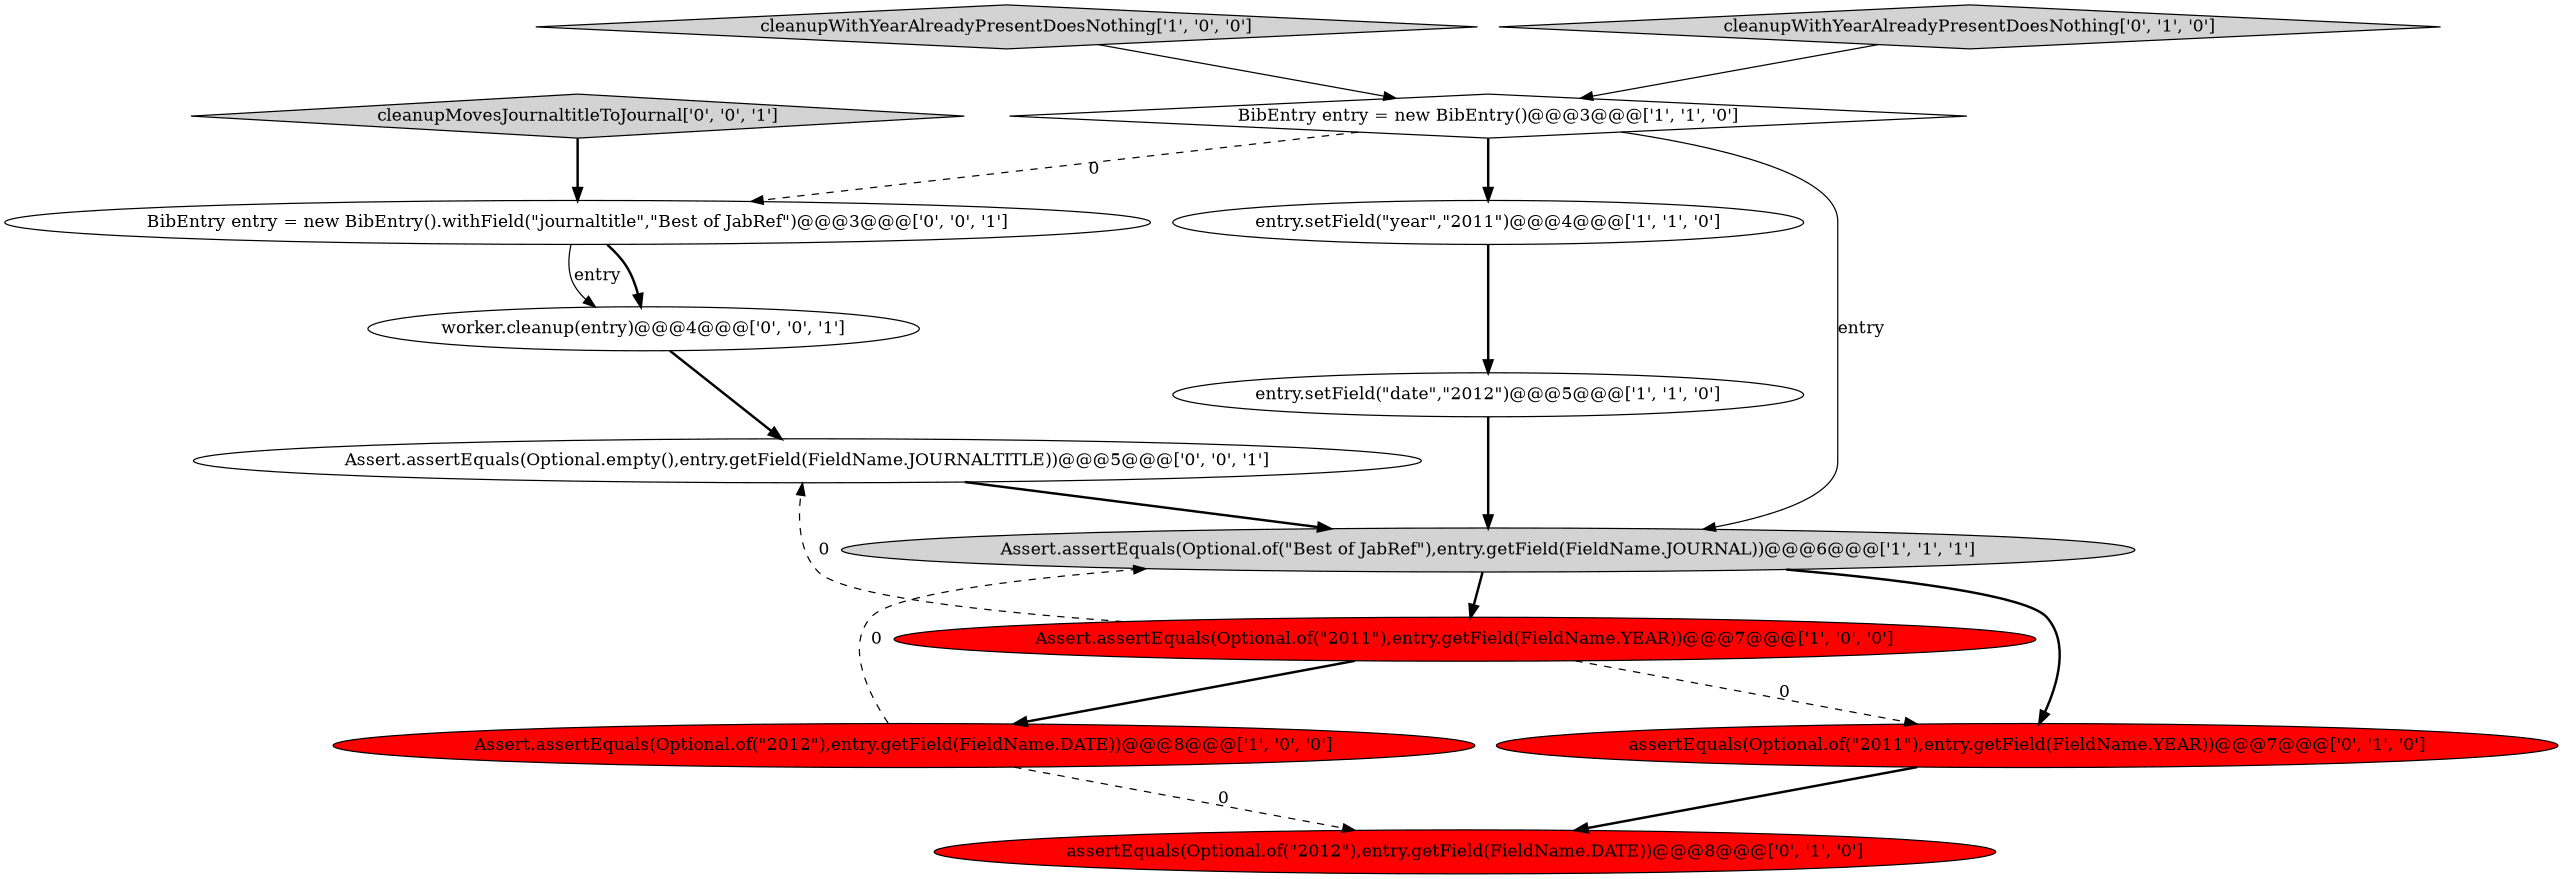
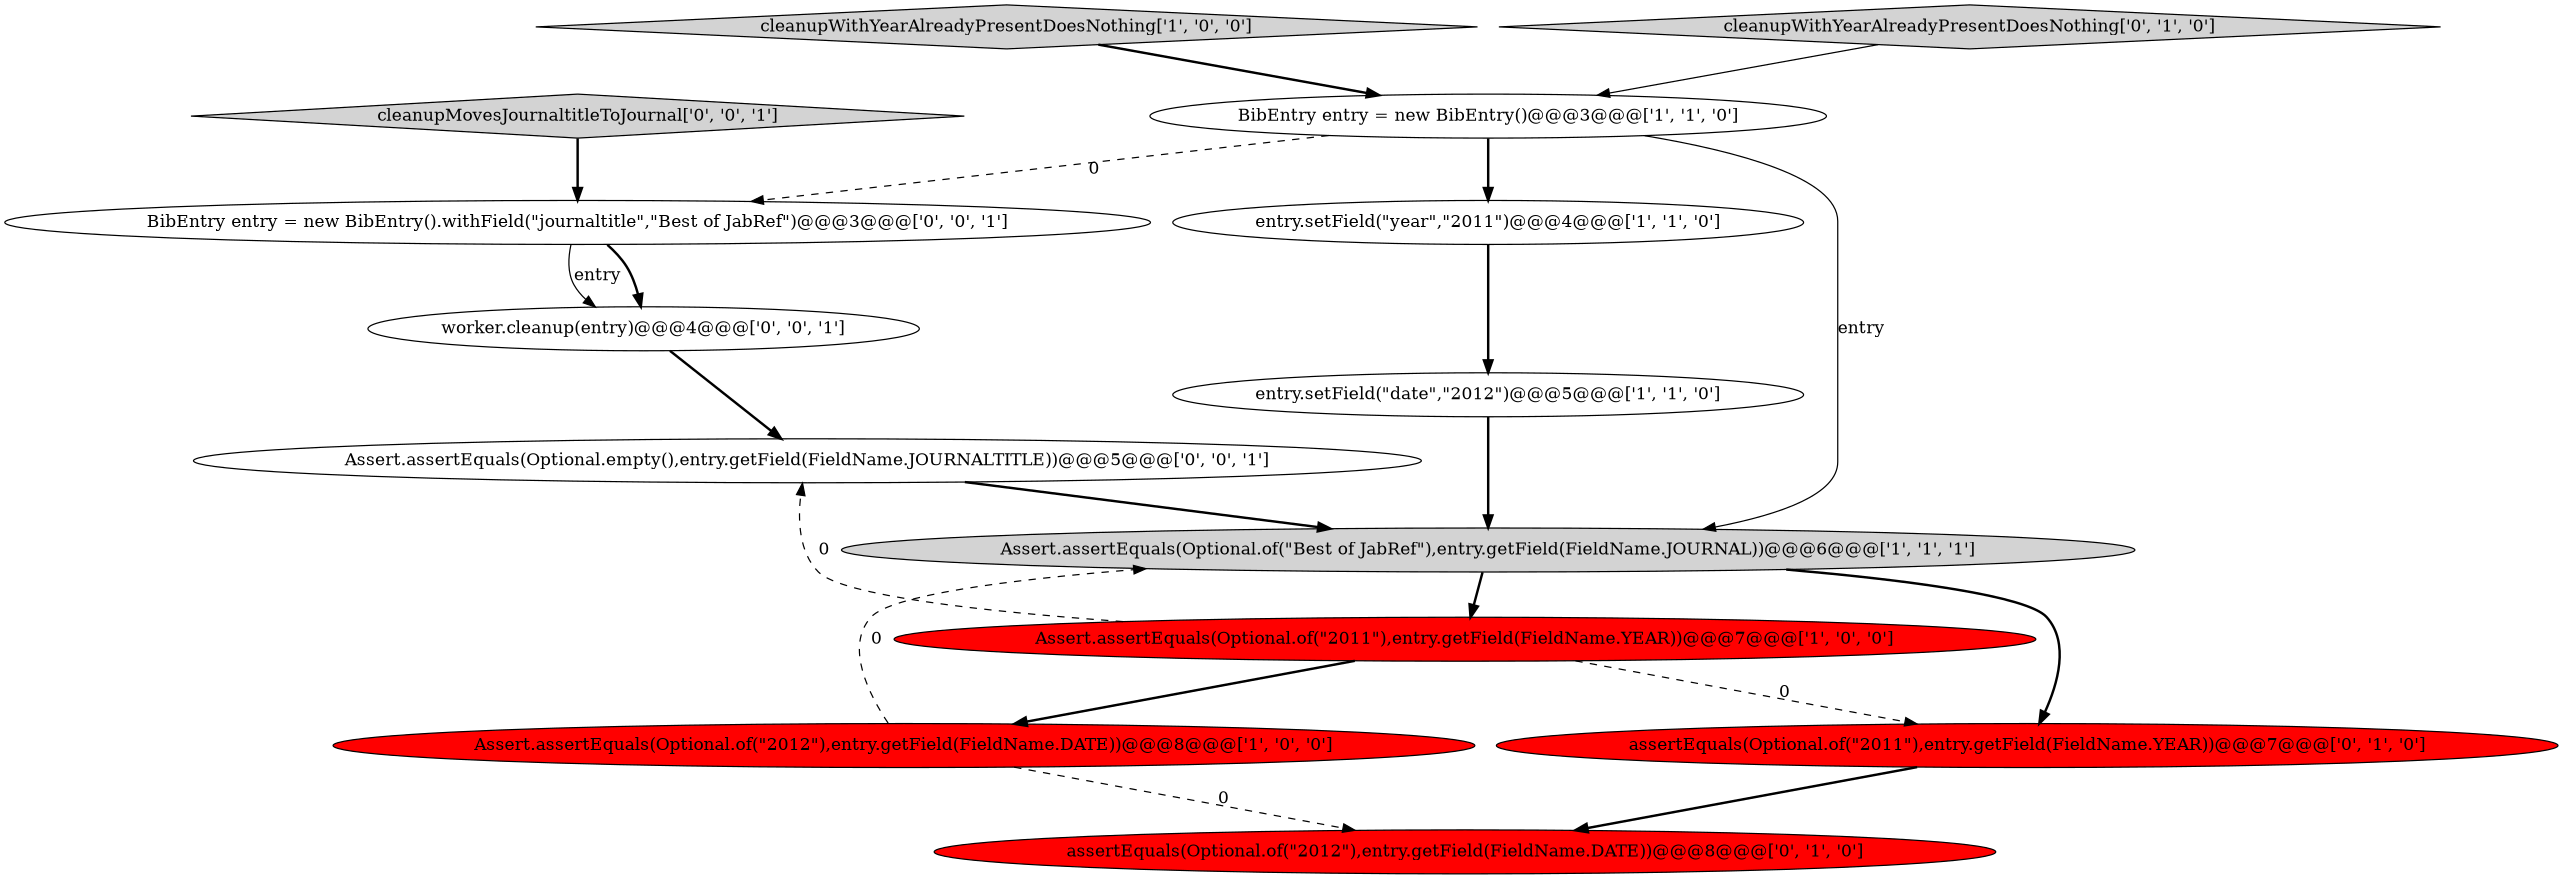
edge "cleanupWithYearAlreadyPresentDoesNothing['1', '0', '0']" -> "BibEntry entry = new BibEntry()@@@3@@@['1', '1', '0']": style solid -> bold
node "BibEntry entry = new BibEntry()@@@3@@@['1', '1', '0']": shape diamond -> ellipse
